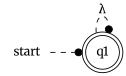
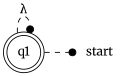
edge "start" -> "q1": reversed
